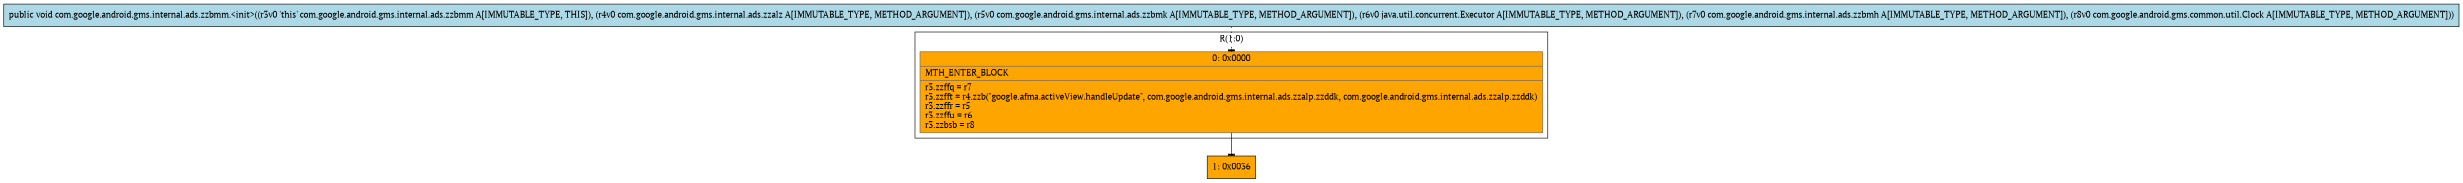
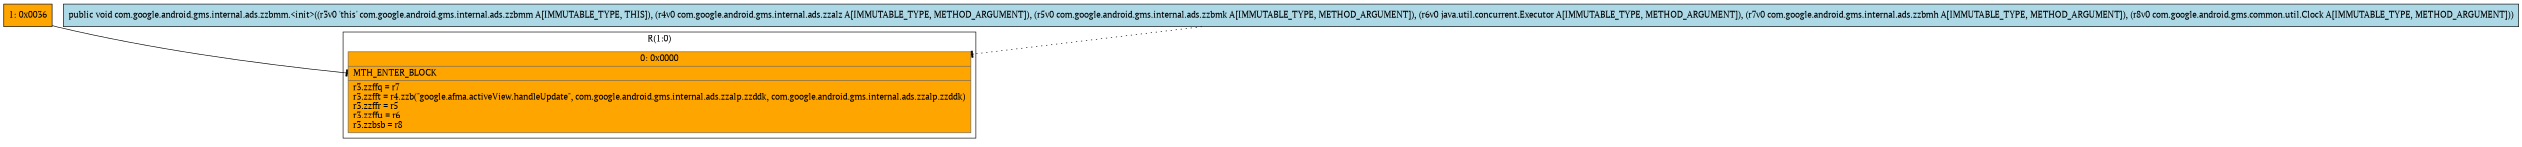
edge "0: 0x0000" -> "1: 0x0036": reversed
